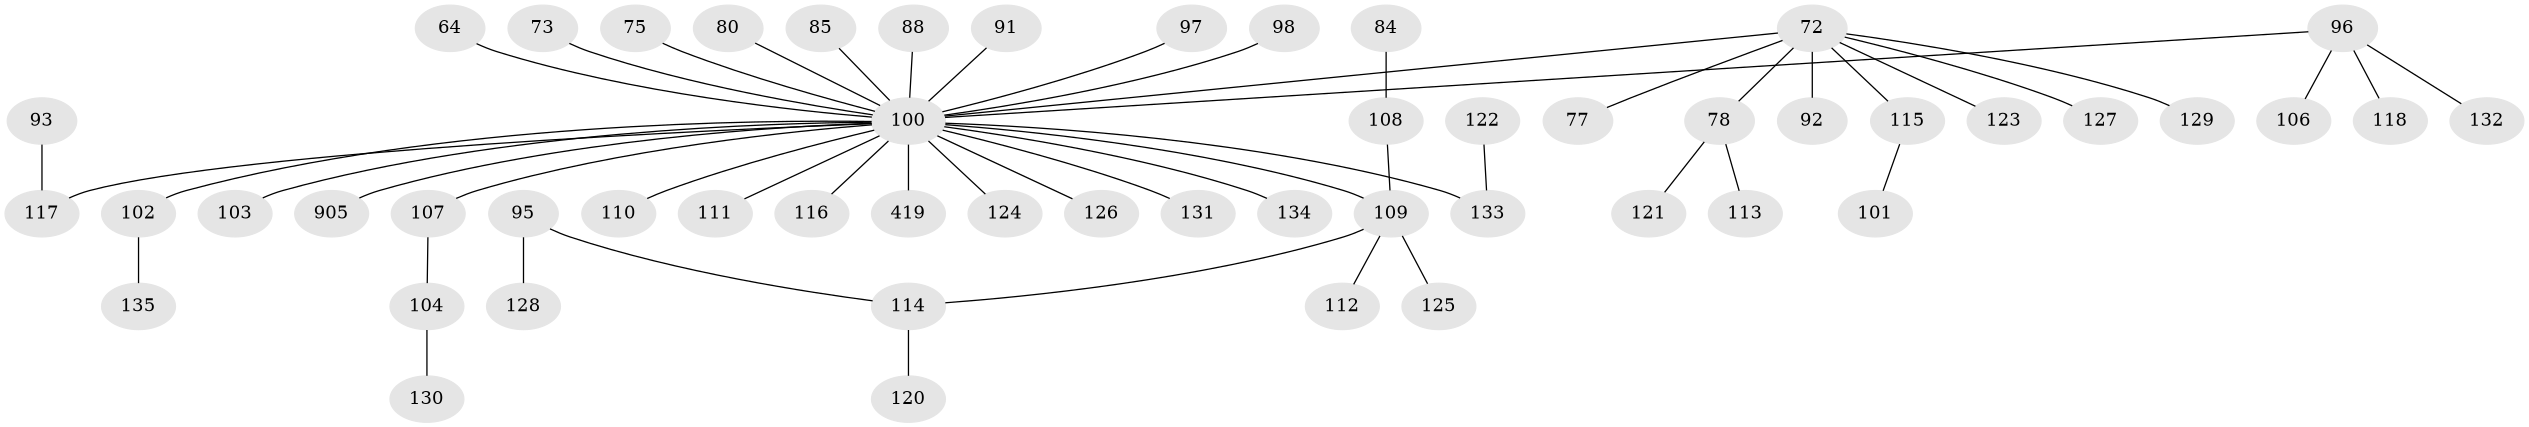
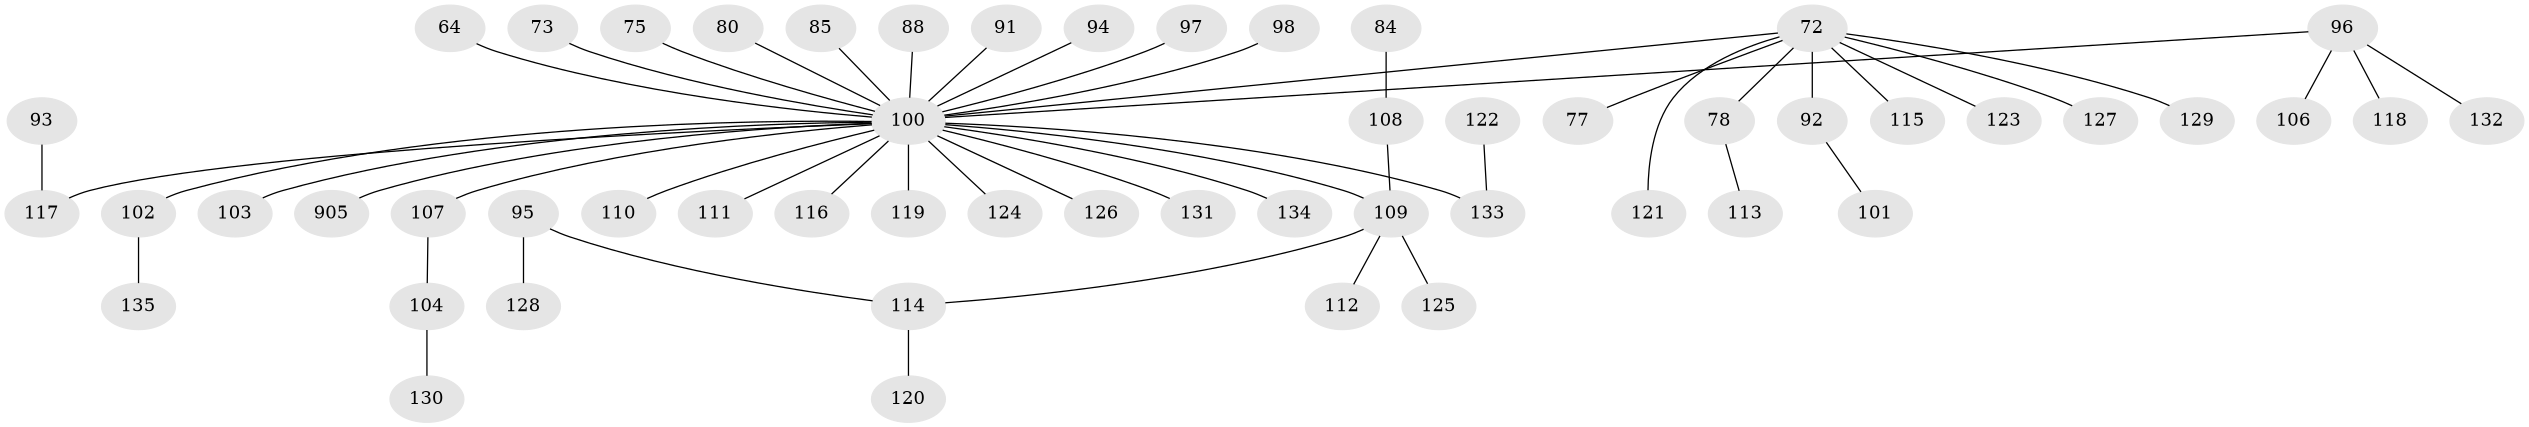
node "94": added
edge "78" -- "121": now "72" -- "121"
edge "115" -- "101": now "92" -- "101"
node "419": label "419" -> "119"
